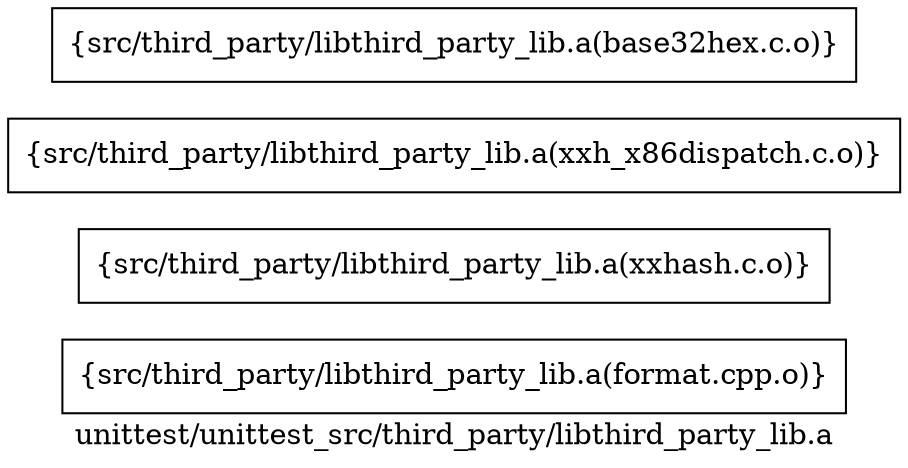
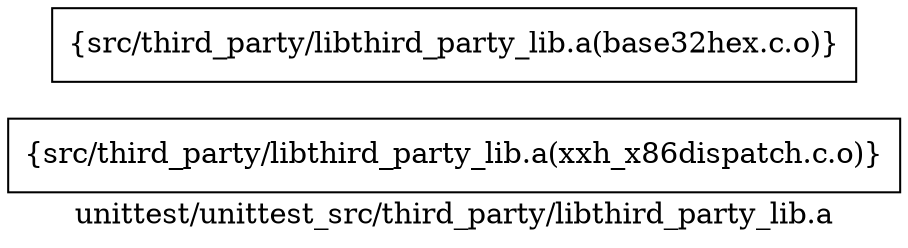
node "{src/third_party/libthird_party_lib.a(xxhash.c.o)}": removed
node "{src/third_party/libthird_party_lib.a(format.cpp.o)}": removed
